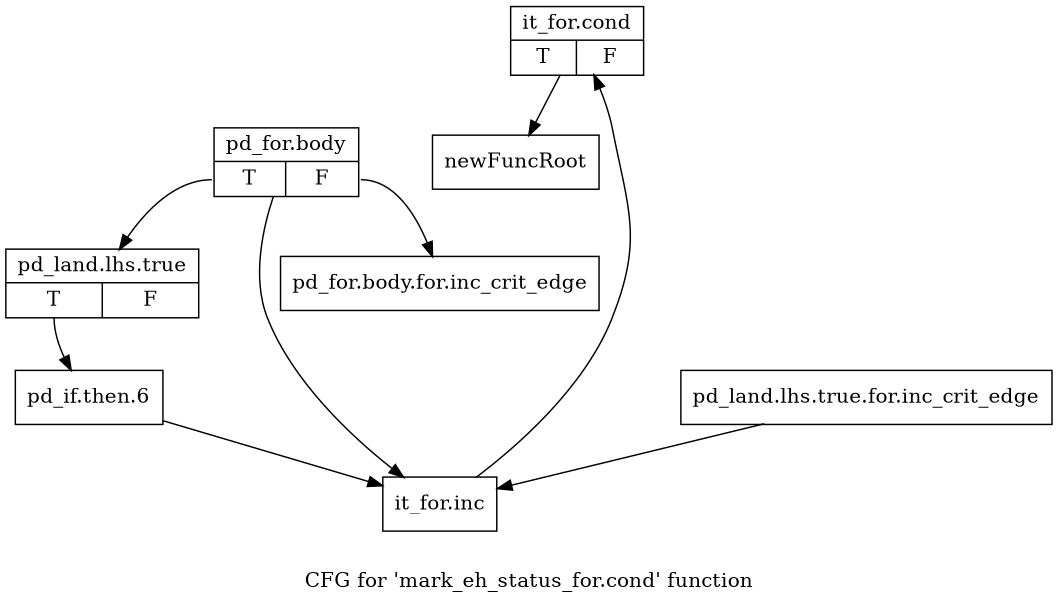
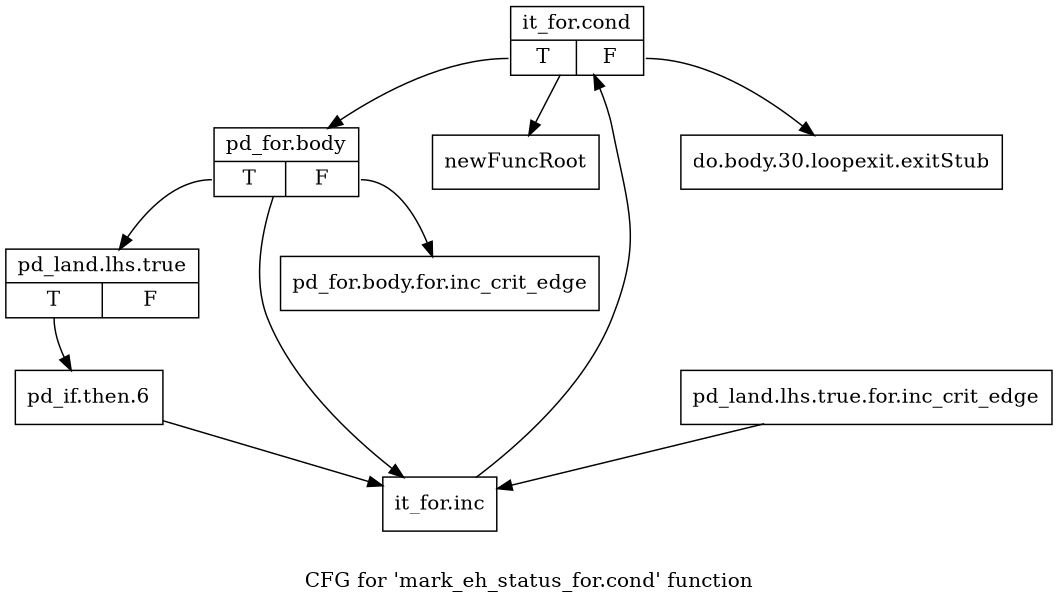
edge "it_for.cond" -> "pd_for.body": added
node "do.body.30.loopexit.exitStub": added
